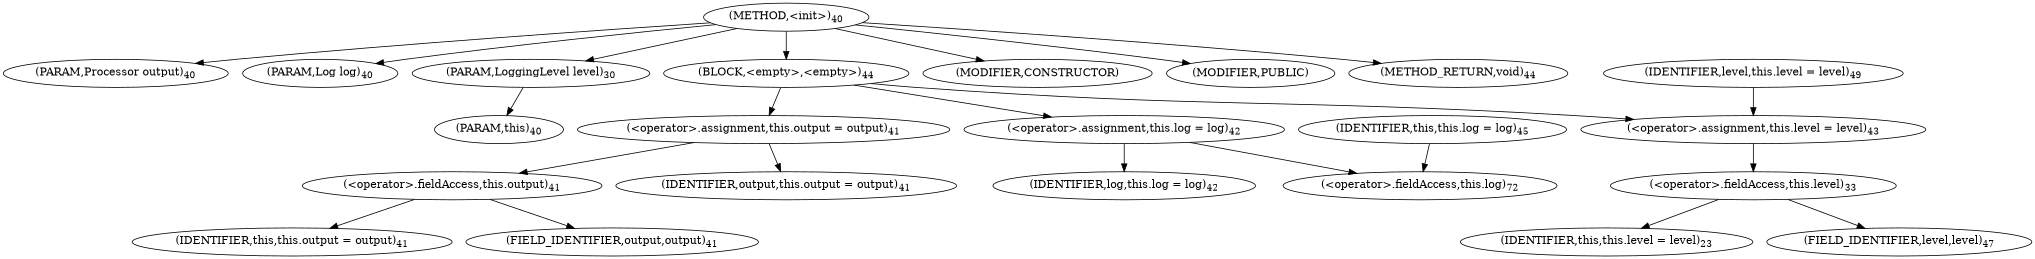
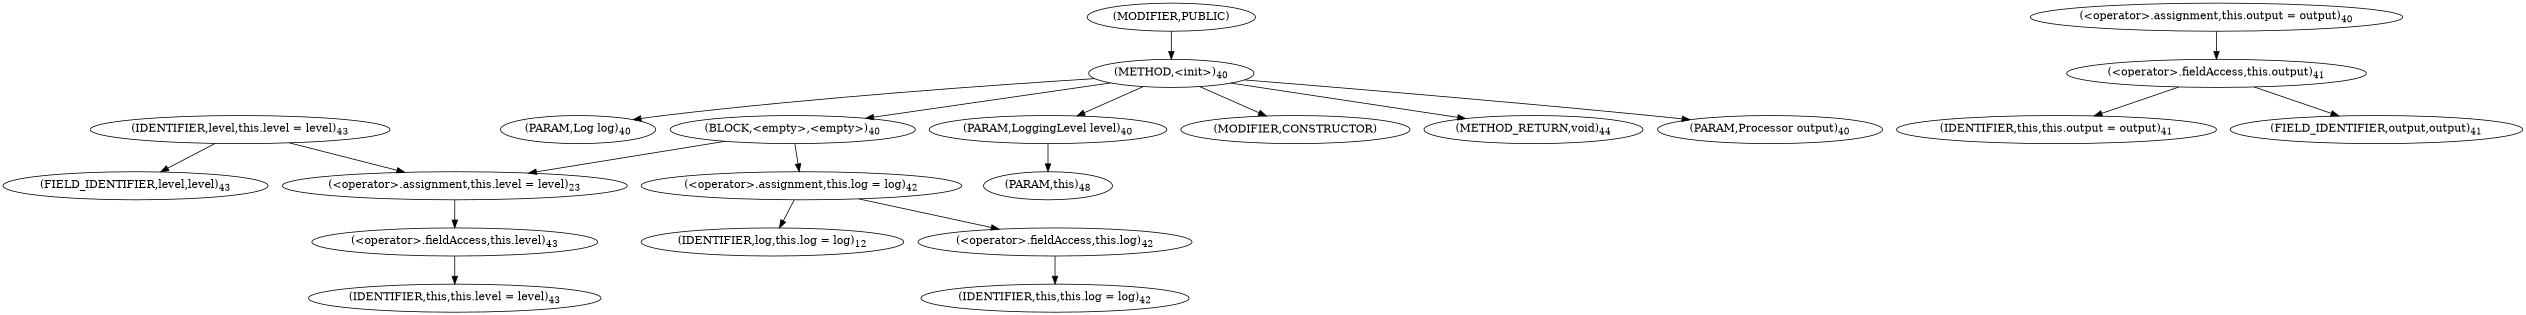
edge "(METHOD,<init>)" -> "(MODIFIER,PUBLIC)": reversed
node "(PARAM,LoggingLevel level)": text "30" -> "40"
node "(BLOCK,<empty>,<empty>)": text "44" -> "40"
node "(IDENTIFIER,level,this.level = level)": text "49" -> "43"
edge "(BLOCK,<empty>,<empty>)" -> "(<operator>.assignment,this.output = output)": removed
node "(PARAM,this)": text "40" -> "48"
node "(<operator>.assignment,this.output = output)": text "41" -> "40"
node "(IDENTIFIER,this,this.log = log)": text "45" -> "42"
node "(<operator>.assignment,this.level = level)": text "43" -> "23"
edge "(IDENTIFIER,this,this.log = log)" -> "(<operator>.fieldAccess,this.log)": reversed
node "(IDENTIFIER,log,this.log = log)": text "42" -> "12"
node "(<operator>.fieldAccess,this.log)": text "72" -> "42"
node "(<operator>.fieldAccess,this.level)": text "33" -> "43"
node "(IDENTIFIER,output,this.output = output)": removed
edge "(<operator>.fieldAccess,this.level)" -> "(FIELD_IDENTIFIER,level,level)": now "(IDENTIFIER,level,this.level = level)" -> "(FIELD_IDENTIFIER,level,level)"
node "(IDENTIFIER,this,this.level = level)": text "23" -> "43"
node "(FIELD_IDENTIFIER,level,level)": text "47" -> "43"
